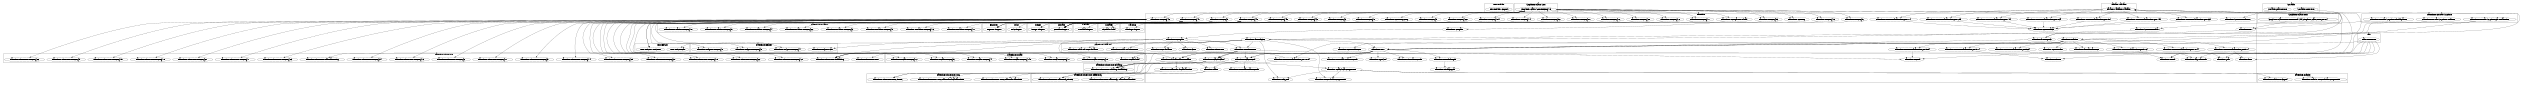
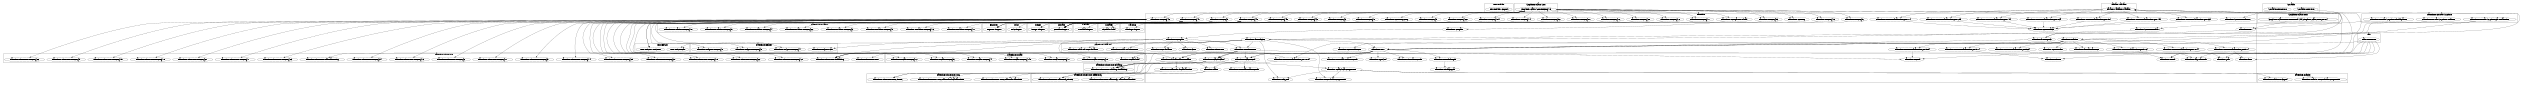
node "Storable::year_mstore": label "Storable::year_mstore" -> "Storable::net_mstore"
